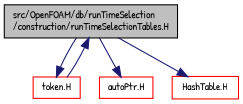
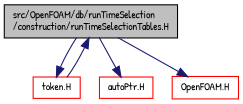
node "HashTable.H": label "HashTable.H" -> "OpenFOAM.H"
